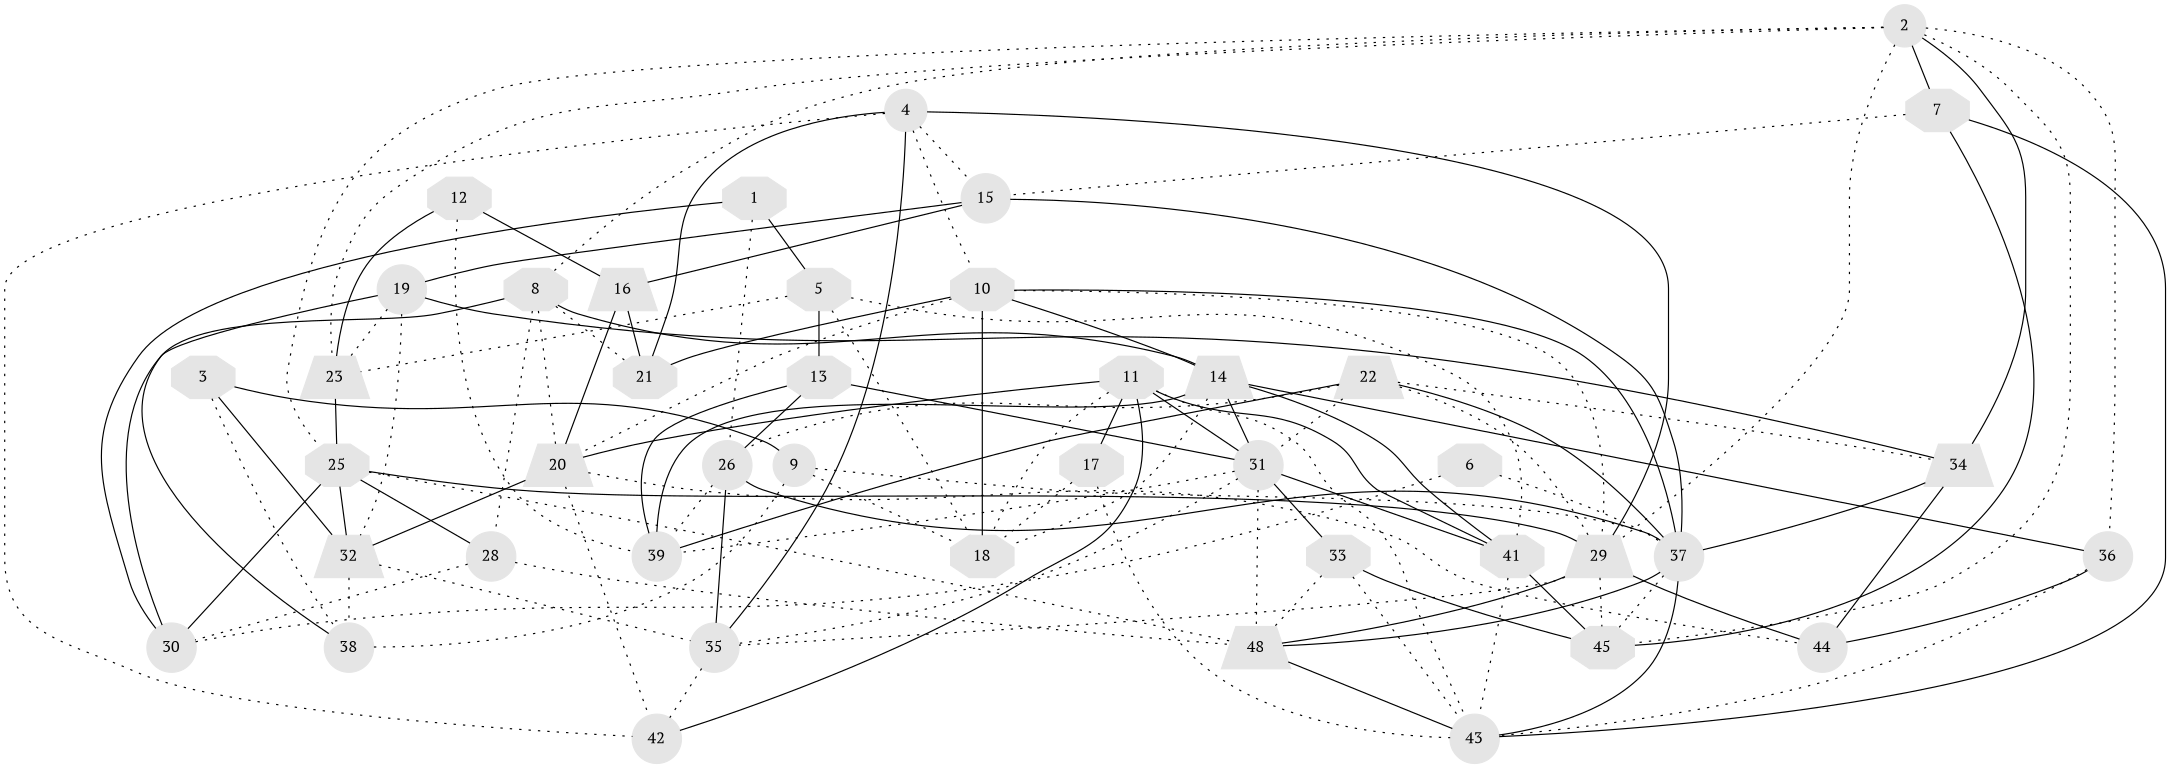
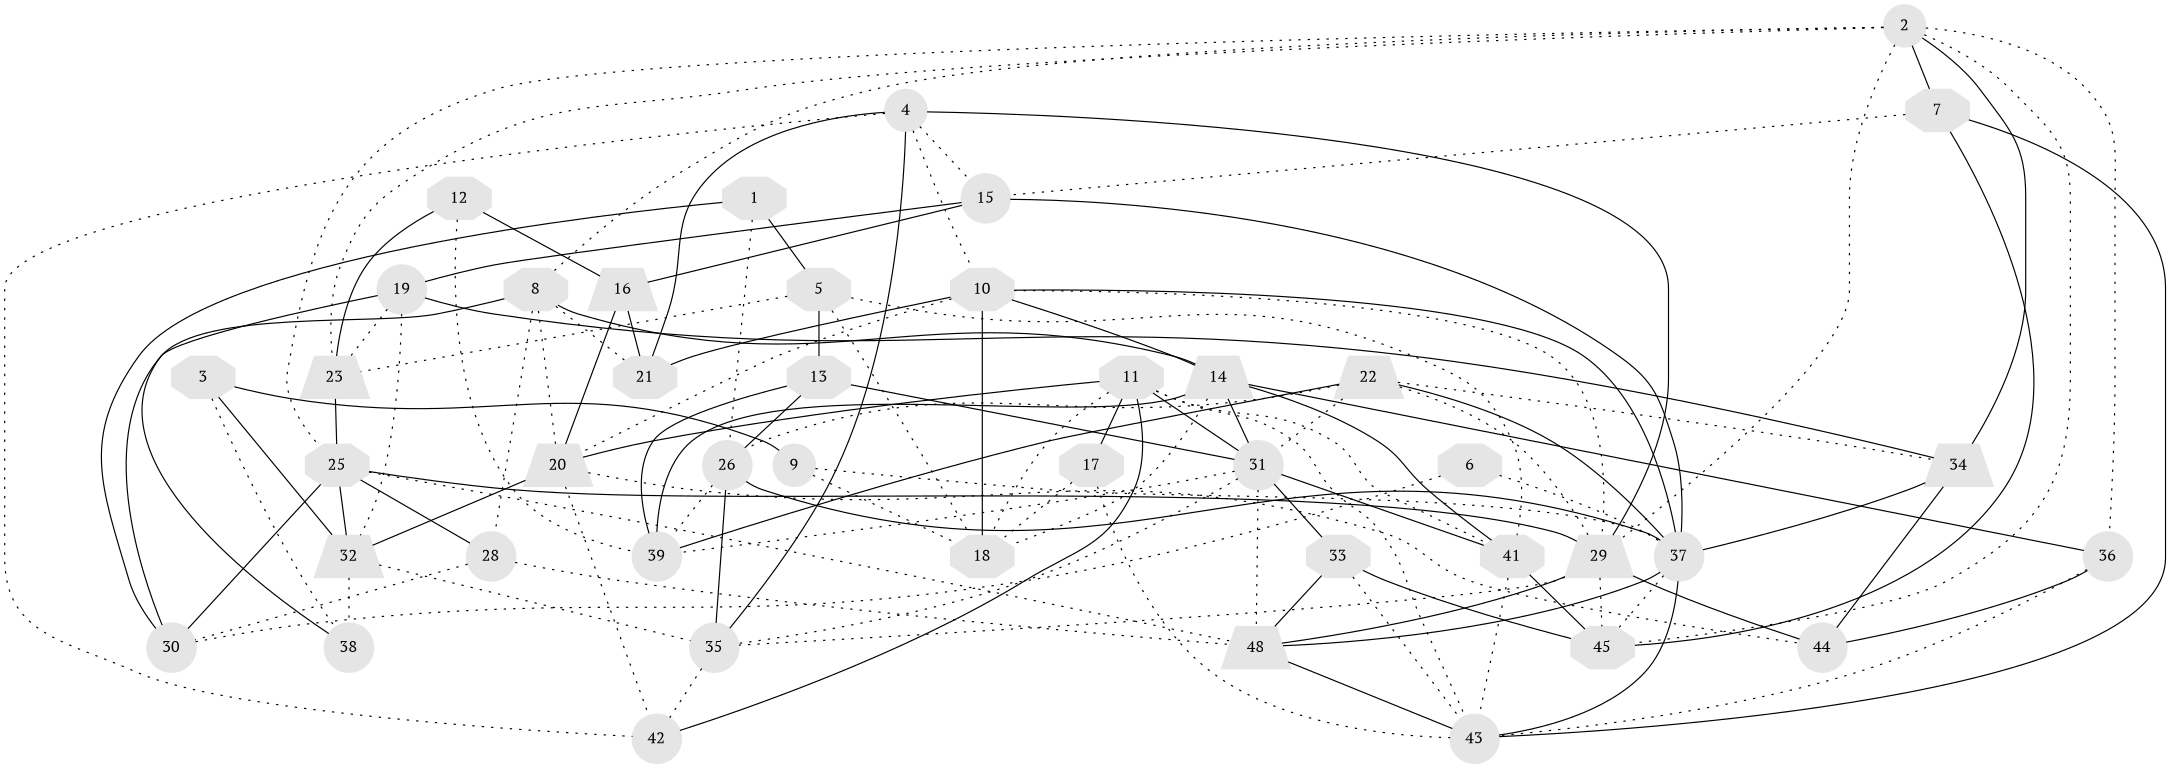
edge "11" -- "41": style solid -> dotted
edge "33" -- "48": style dotted -> solid
edge "9" -- "38": removed
